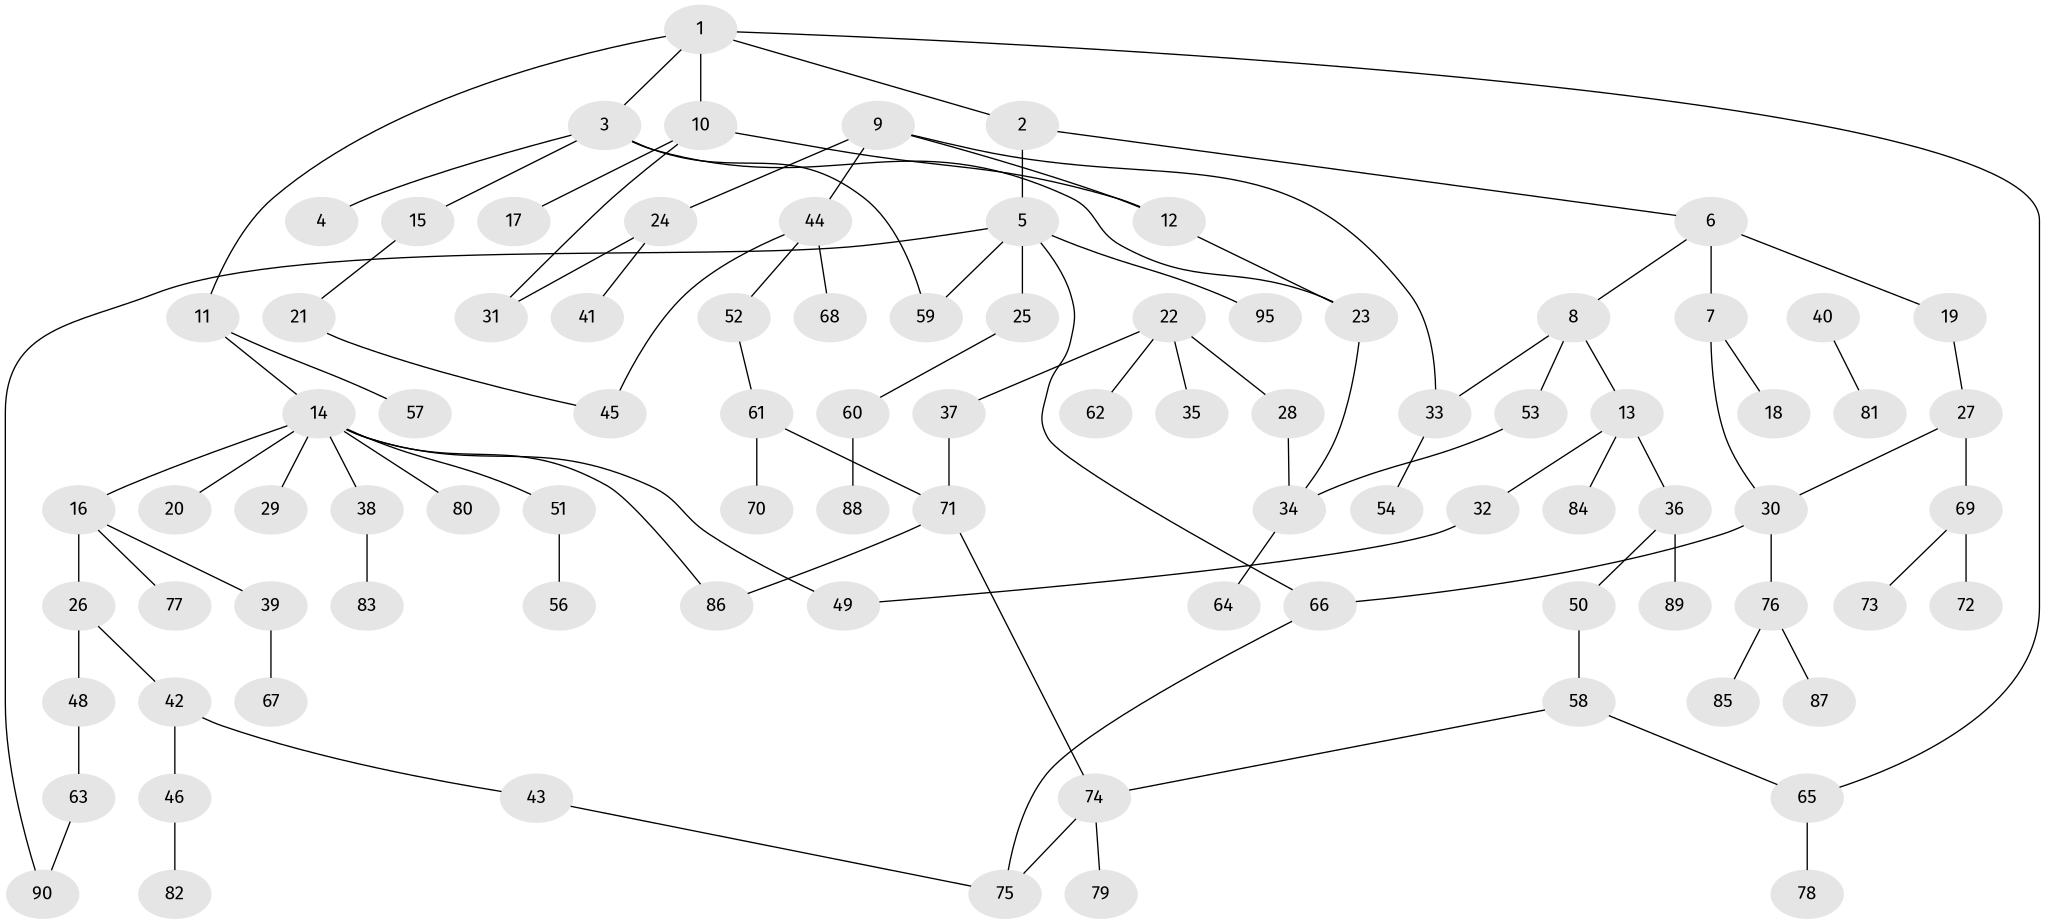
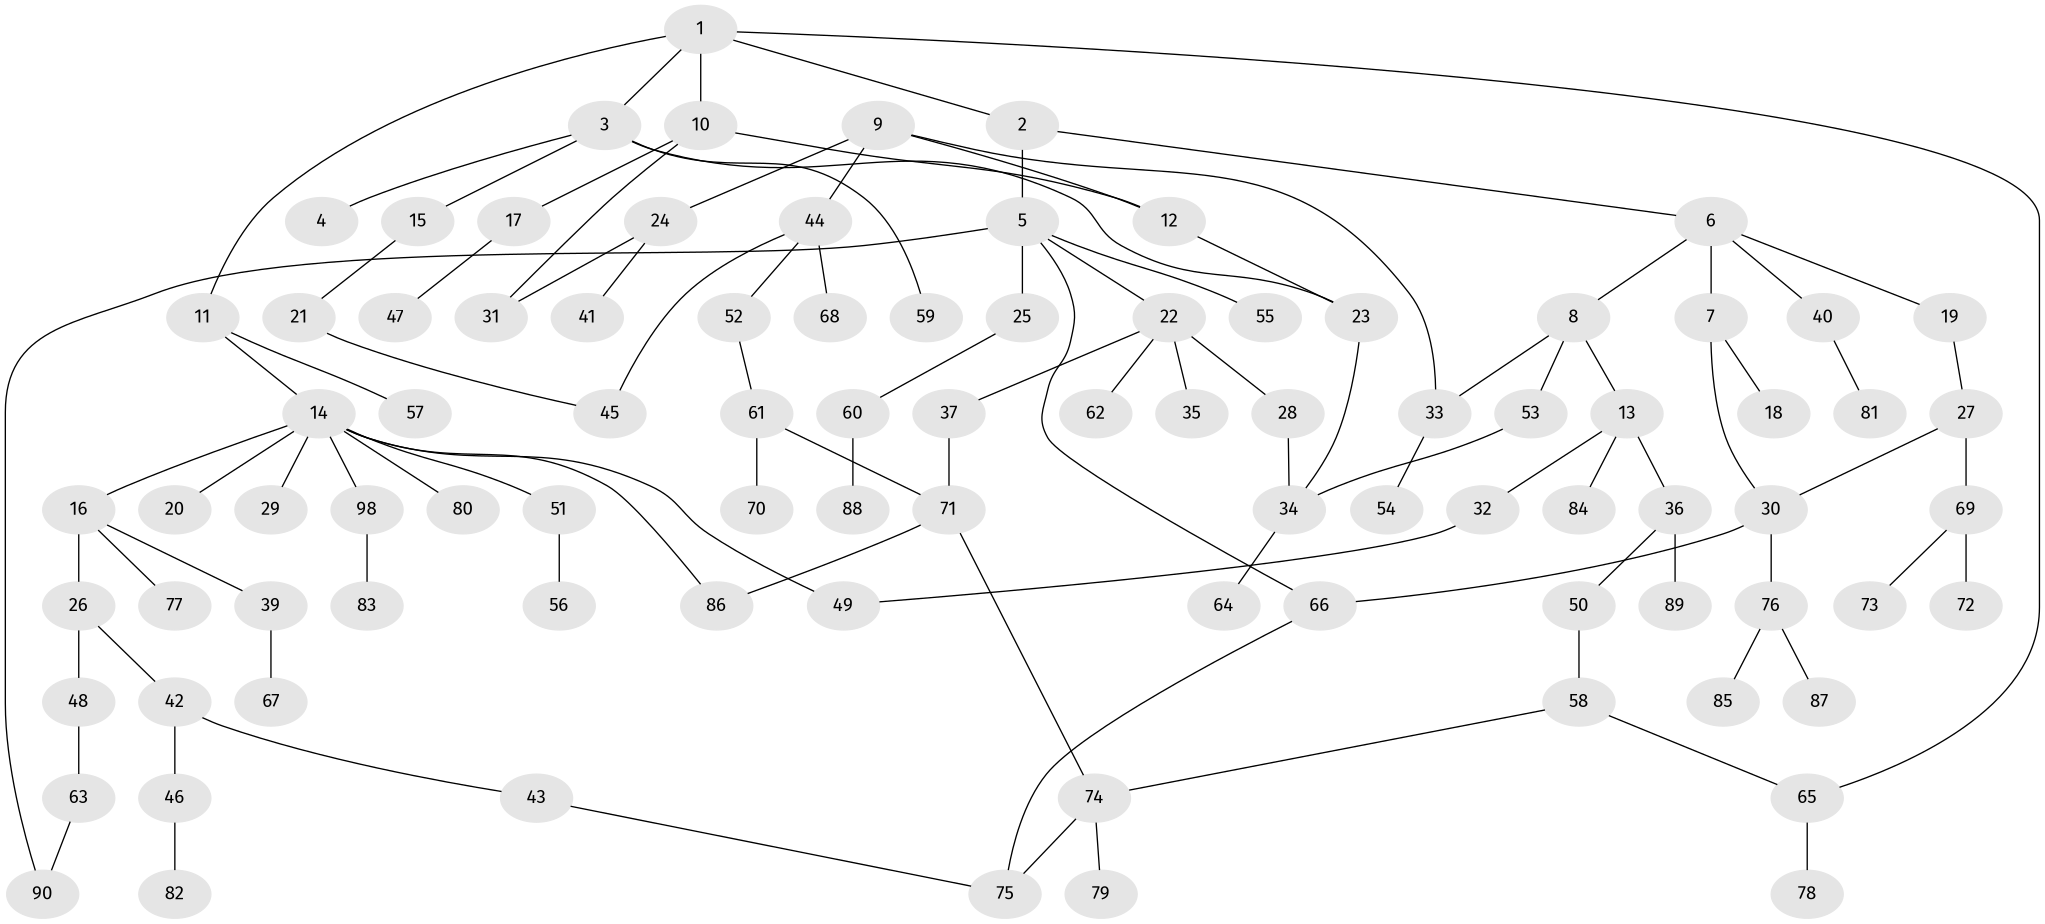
edge "5" -- "59": now "5" -- "22"
edge "6" -- "40": added
node "47": added
node "95": label "95" -> "55"
node "38": label "38" -> "98"
